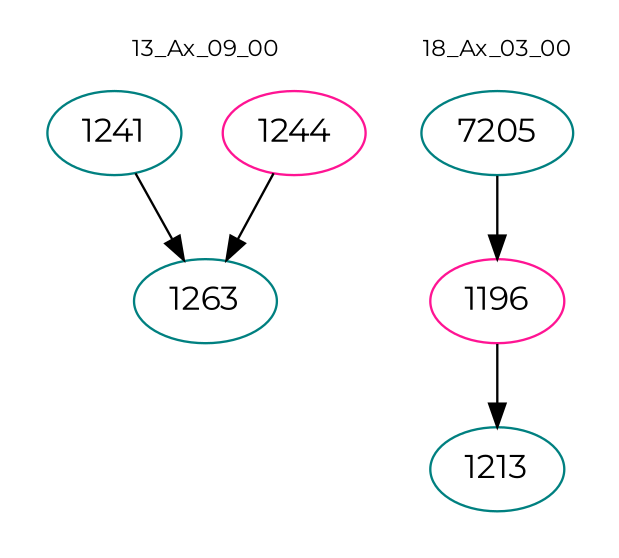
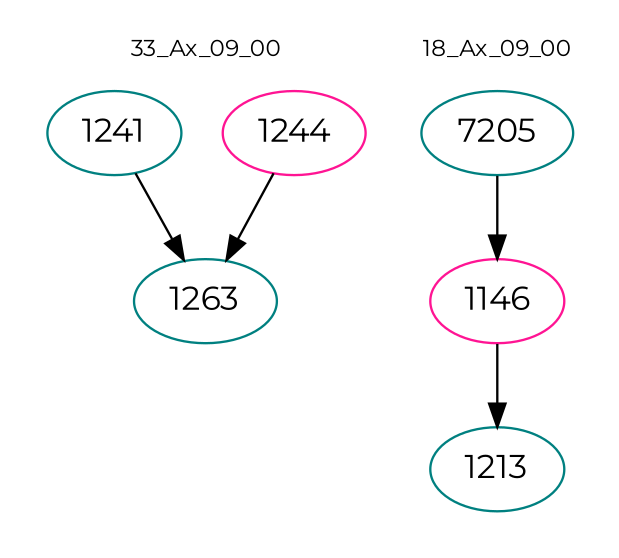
cluster "13_Ax_09_00": label "13_Ax_09_00" -> "33_Ax_09_00"
cluster "18_Ax_03_00": label "18_Ax_03_00" -> "18_Ax_09_00"
node "1196": label "1196" -> "1146"
